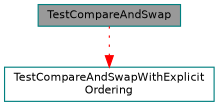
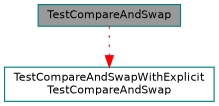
node "TestCompareAndSwapWithExplicit Ordering": label "TestCompareAndSwapWithExplicit Ordering" -> "TestCompareAndSwapWithExplicit TestCompareAndSwap"
